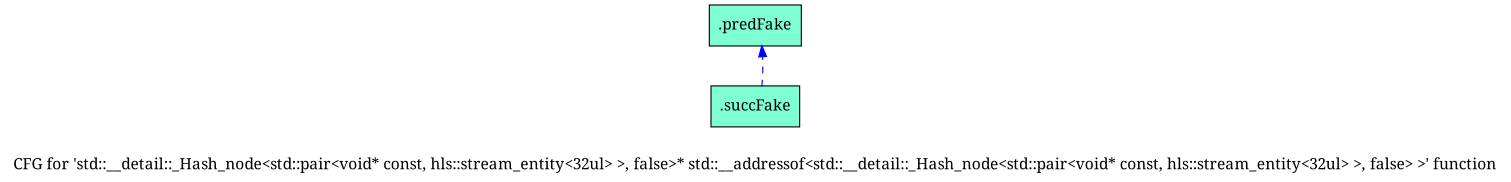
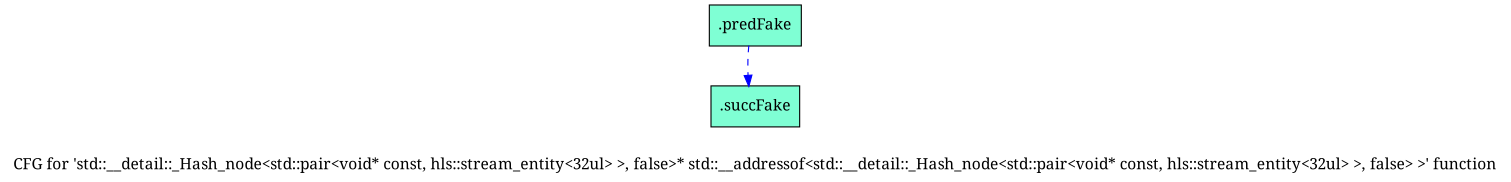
edge ".succFake" -> ".predFake": reversed
